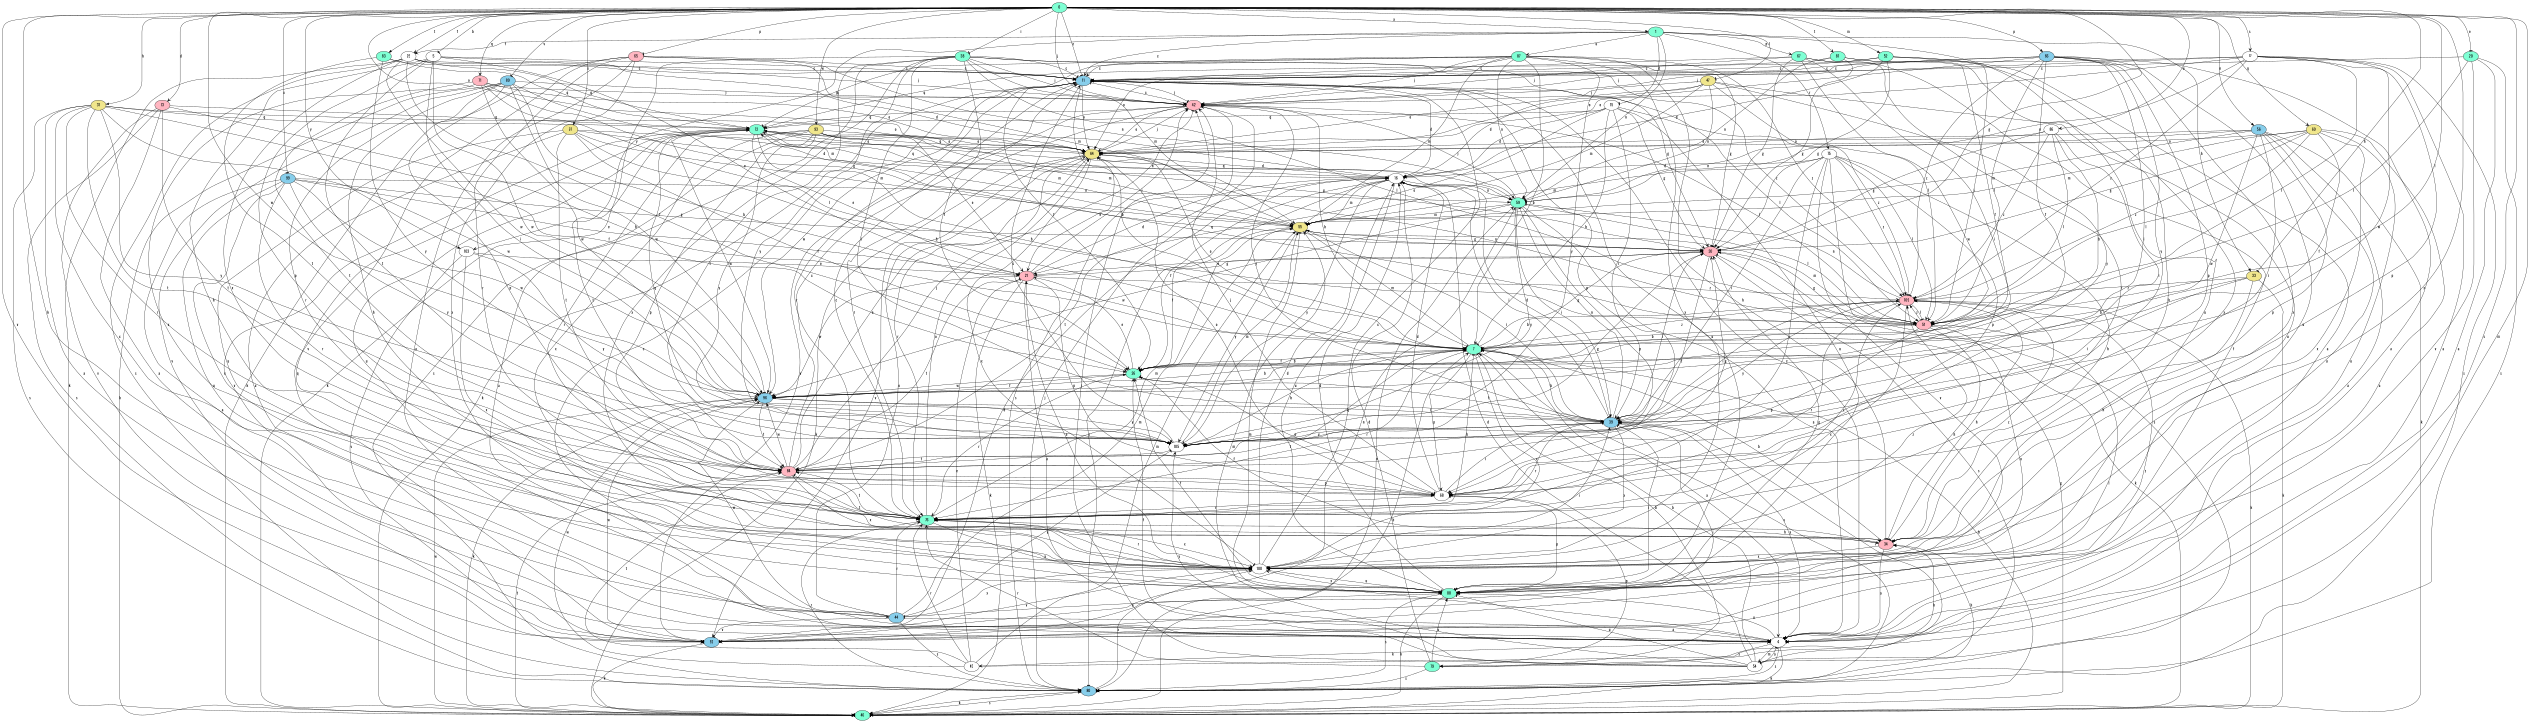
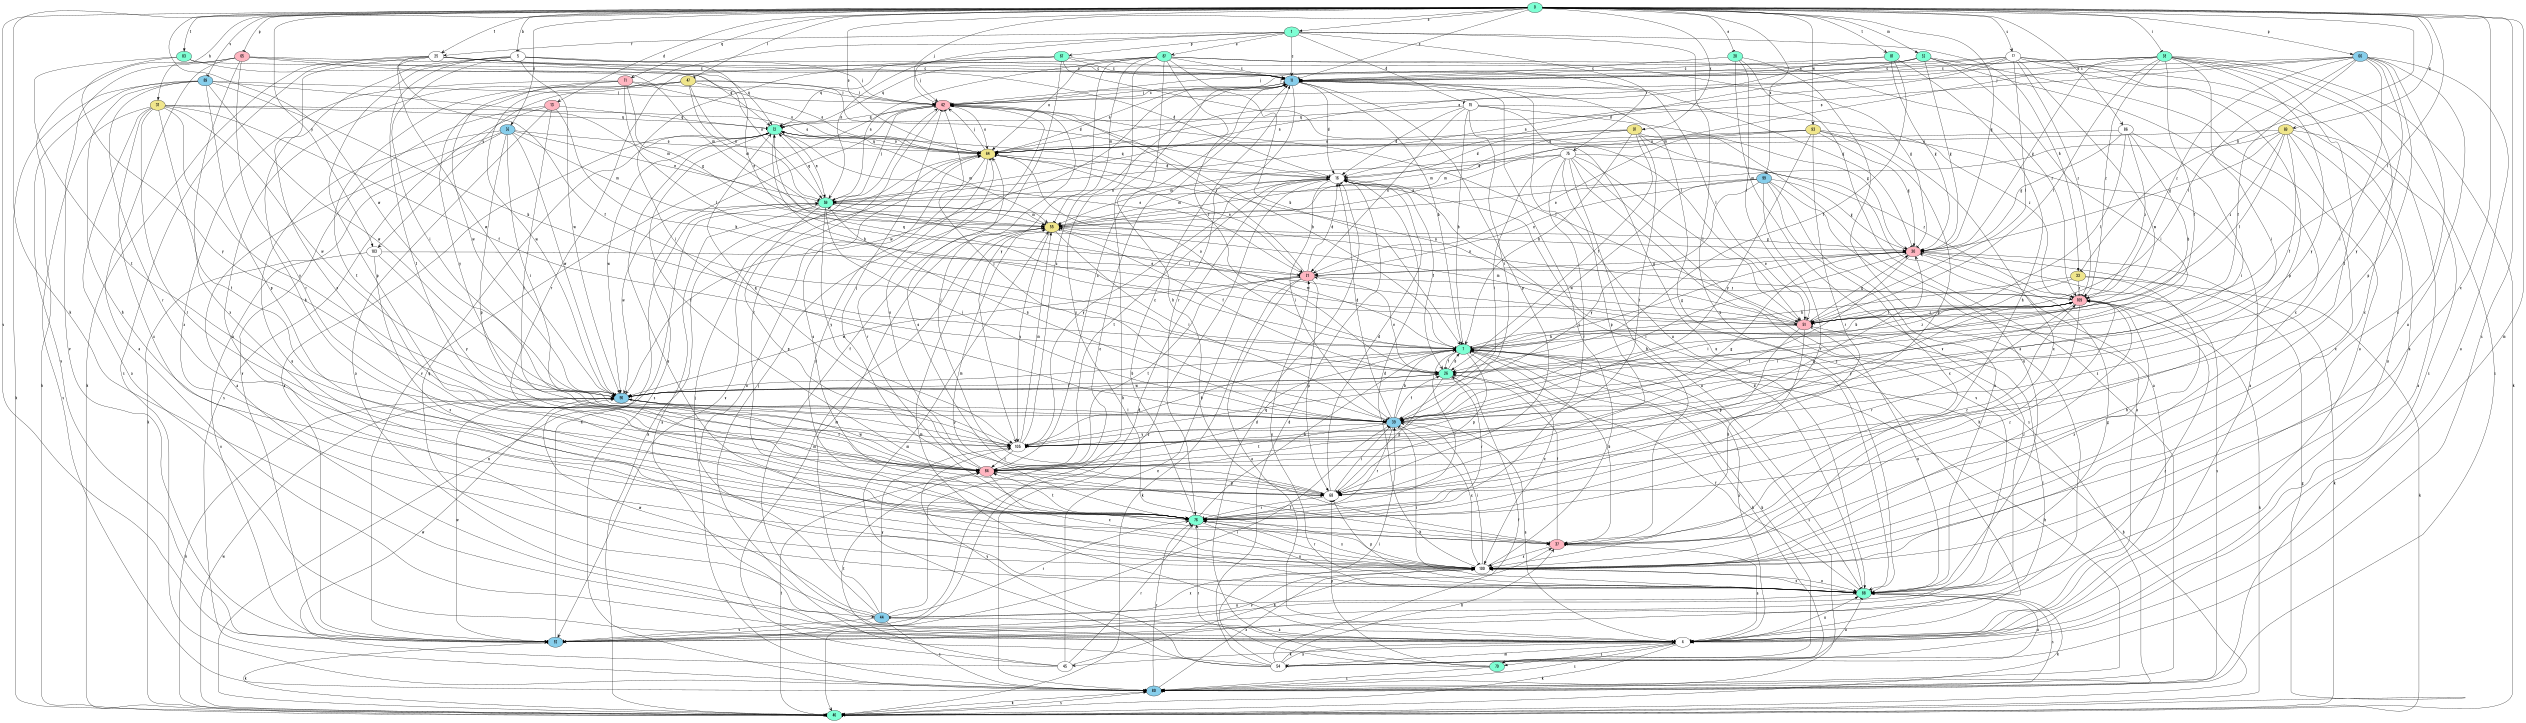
edge "87" -> "42": removed, label "j"
edge "52" -> "51": now "52" -> "39"
node "34": label "34" -> "37"
